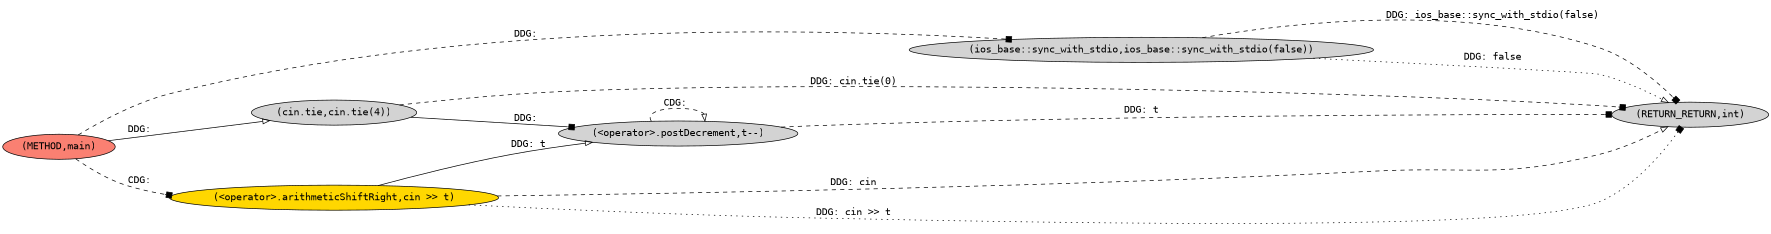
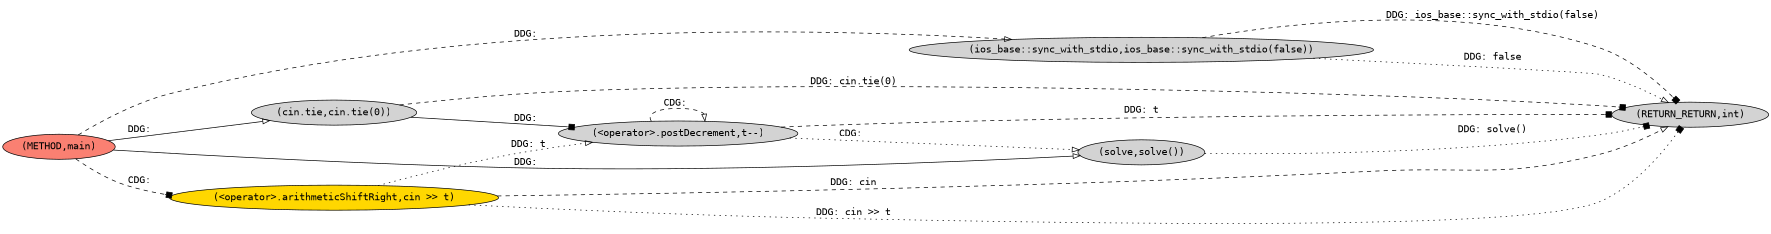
edge "(METHOD,main)" -> "(ios_base::sync_with_stdio,ios_base::sync_with_stdio(false))": arrowhead box -> onormal
node "(cin.tie,cin.tie(4))": label "(cin.tie,cin.tie(4))" -> "(cin.tie,cin.tie(0))"
node "(solve,solve())": added
edge "(<operator>.arithmeticShiftRight,cin >> t)" -> "(<operator>.postDecrement,t--)": style solid -> dotted
